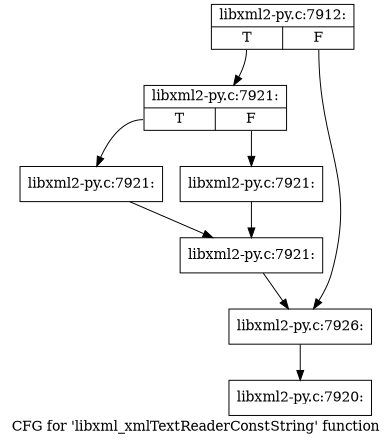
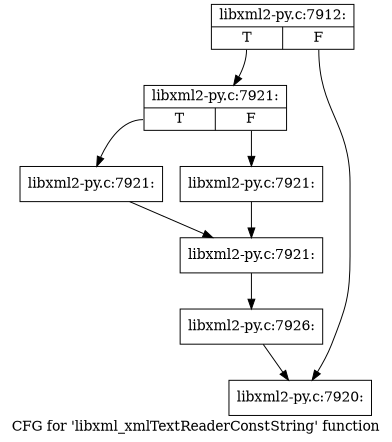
edge "libxml2-py.c:7912:" -> "libxml2-py.c:7926:": now "libxml2-py.c:7912:" -> "libxml2-py.c:7920:"
